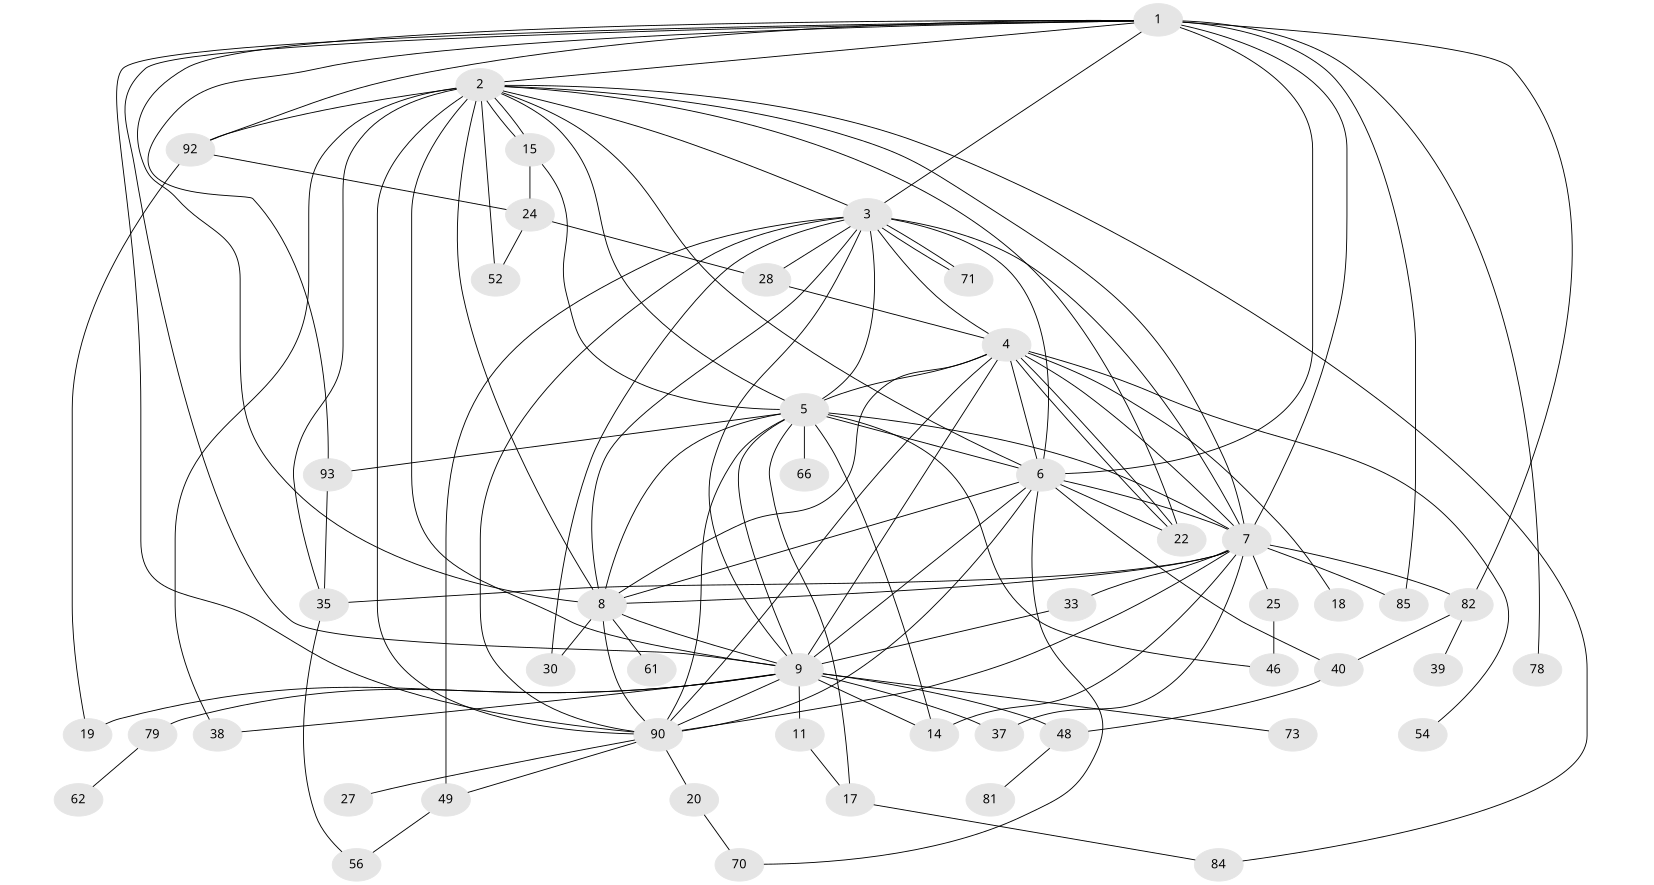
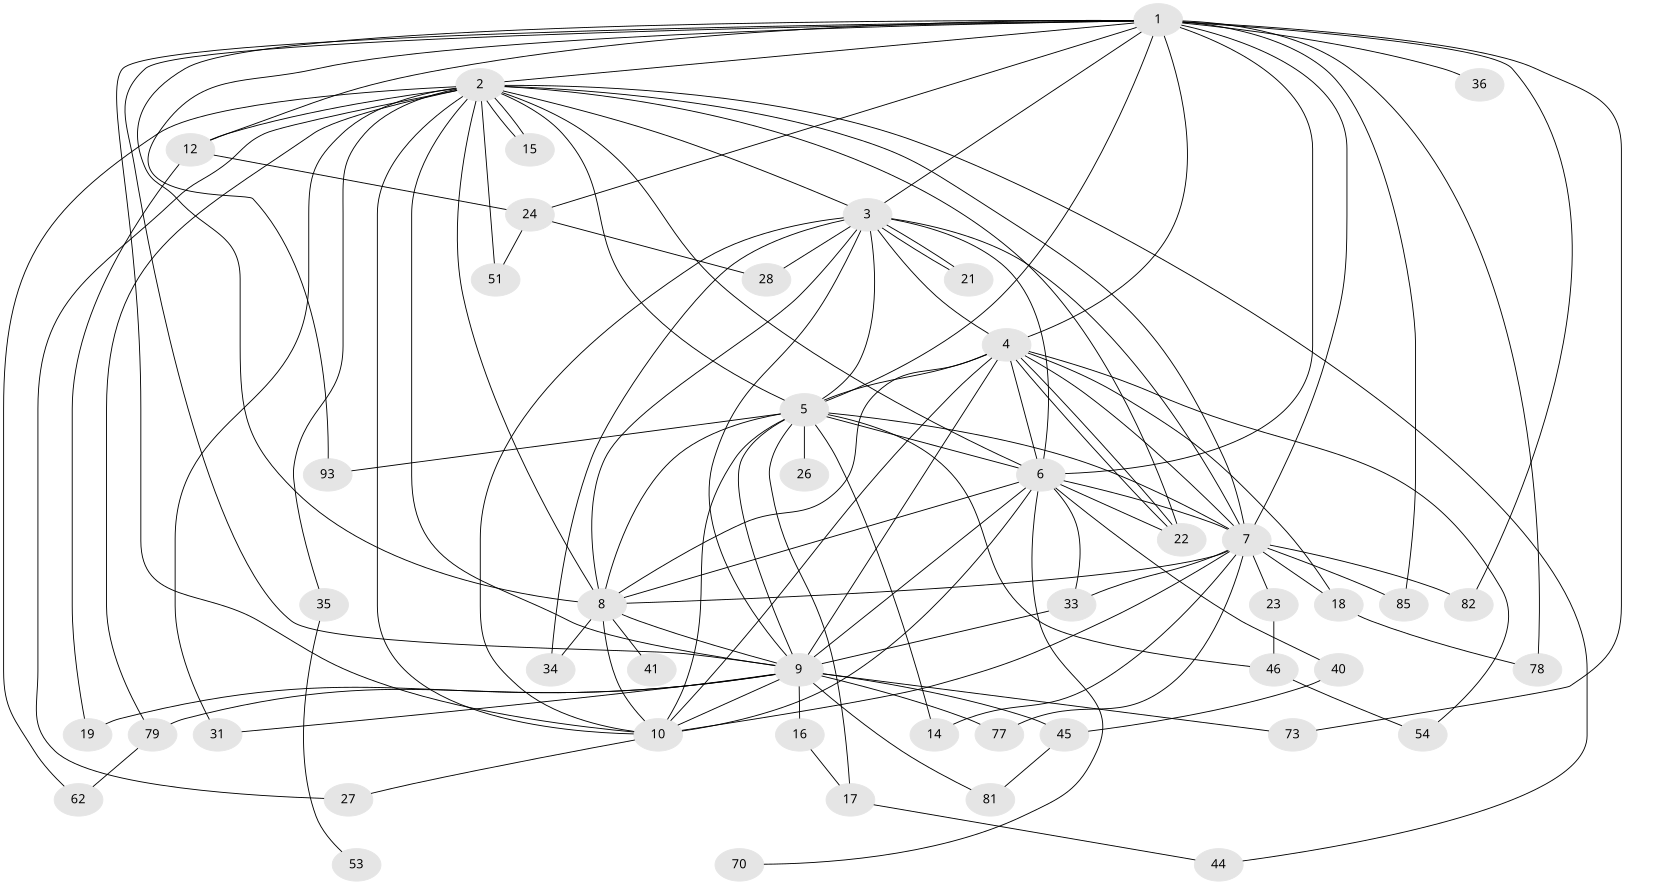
node "36": added
node "92": label "92" -> "12"
edge "15" -- "24": now "1" -- "24"
node "52": label "52" -> "51"
node "71": label "71" -> "21"
edge "2" -- "62": added
edge "2" -- "79": added
edge "28" -- "4": now "1" -- "4"
edge "1" -- "73": added
edge "15" -- "5": now "1" -- "5"
edge "2" -- "27": added
node "66": label "66" -> "26"
edge "6" -- "33": added
edge "93" -- "35": removed
edge "7" -- "35": now "7" -- "18"
node "25": label "25" -> "23"
edge "82" -- "40": removed
edge "18" -- "78": added
node "30": label "30" -> "34"
node "61": label "61" -> "41"
node "39": removed
edge "46" -- "54": added
edge "9" -- "14": now "9" -- "81"
node "38": label "38" -> "31"
node "90": label "90" -> "10"
node "11": label "11" -> "16"
node "37": label "37" -> "77"
node "48": label "48" -> "45"
node "49": removed
node "20": removed
node "56": label "56" -> "53"
node "84": label "84" -> "44"
